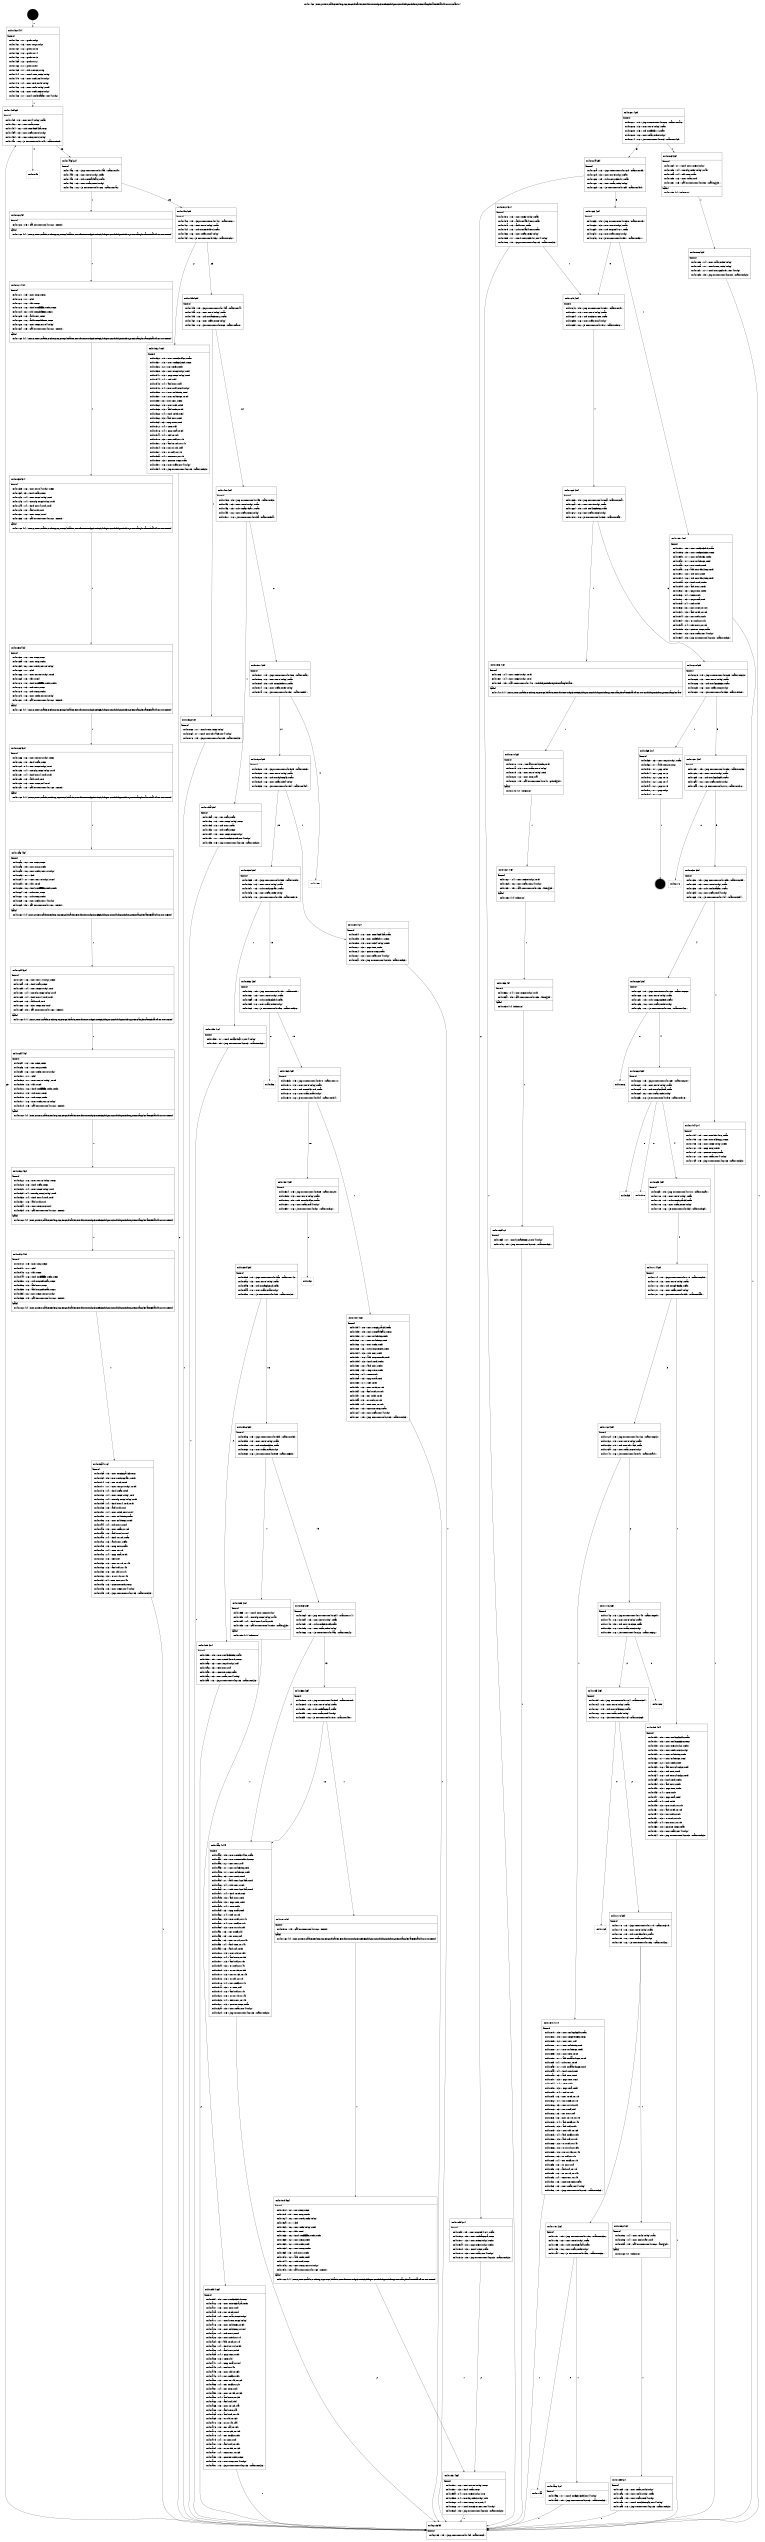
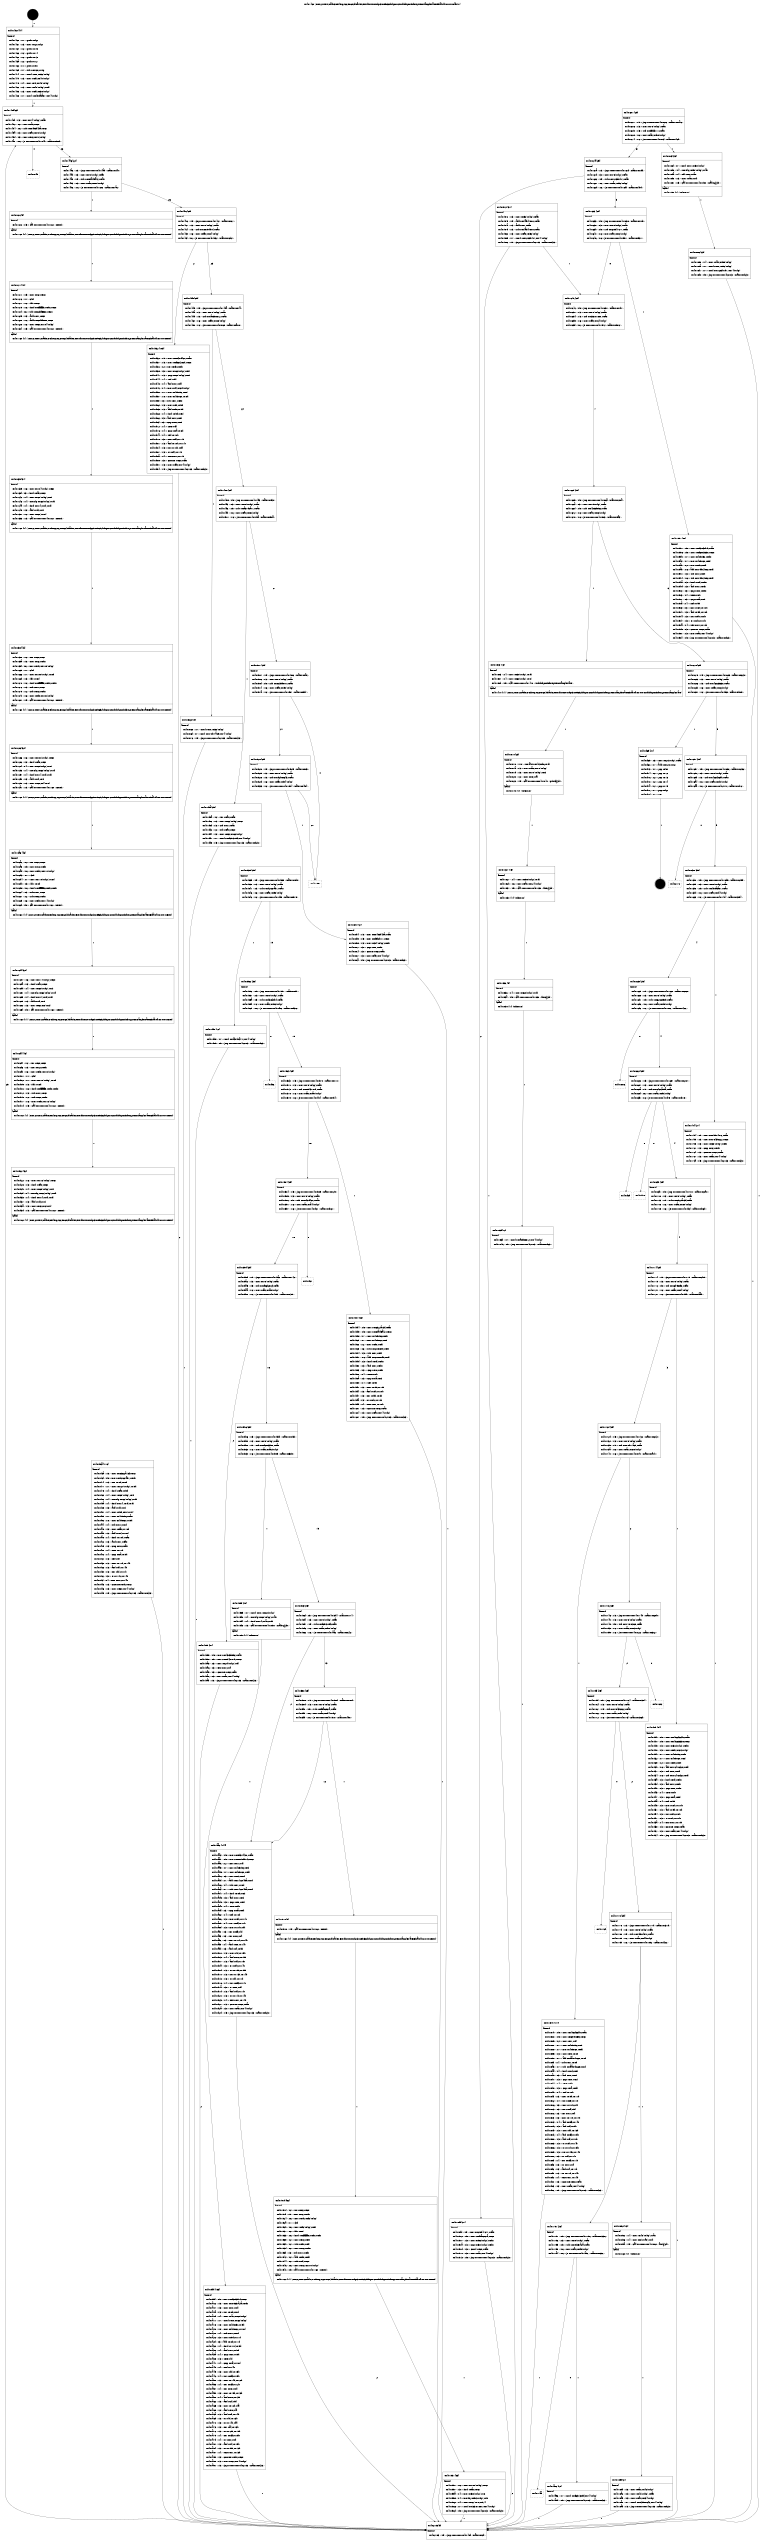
edge "0x401520 [25]" -> "0x401539 [25]": now "0x401520 [25]" -> "0x401e57"
edge "0x401584 [25]" -> "0x40159d [25]": added, label "18"
node "0x401d42 [40]": removed
edge "0x4018fd [27]" -> "0x401951 [33]": now "0x4018fd [27]" -> "0x402183 [5]"
